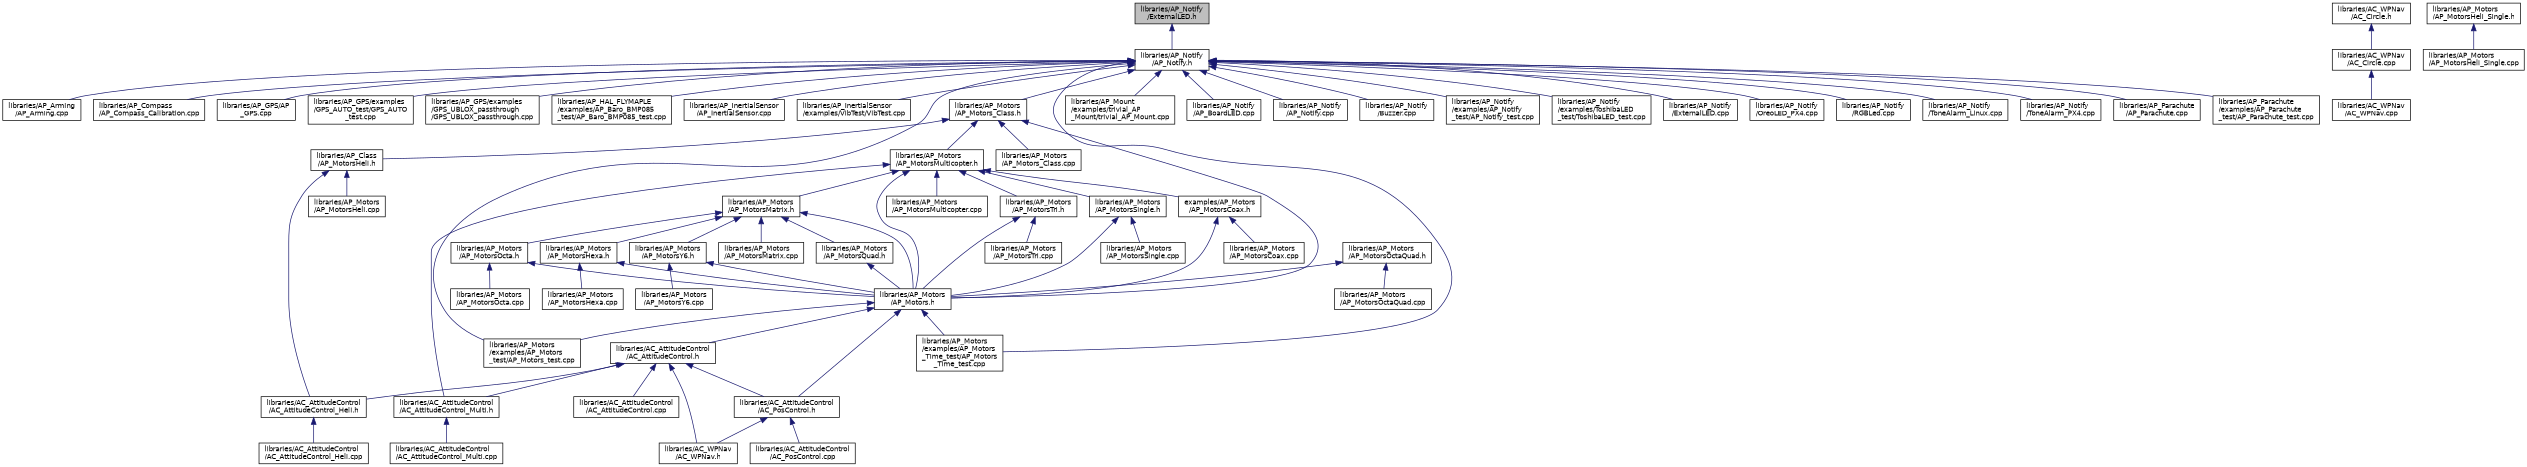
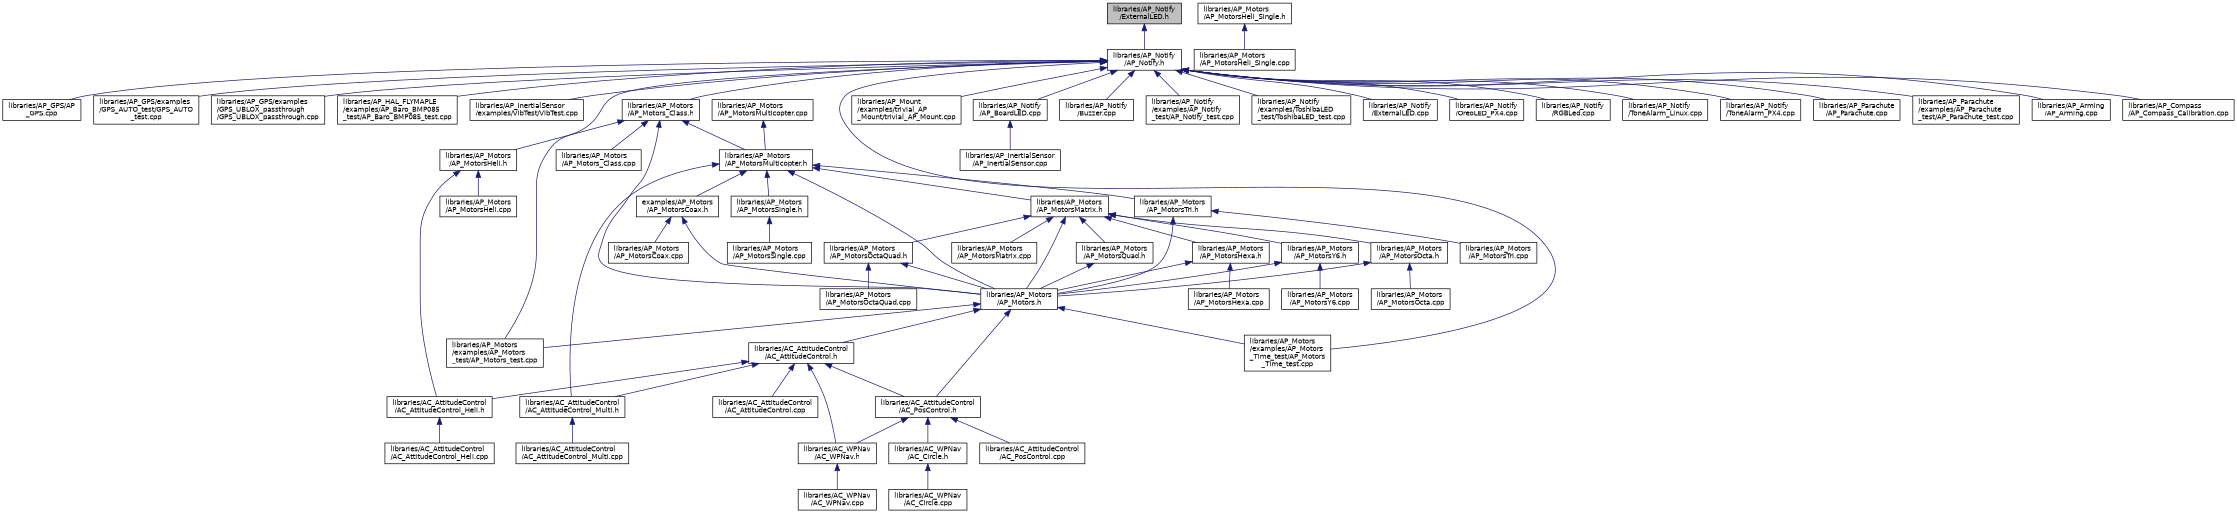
edge "libraries/AP_InertialSensor /AP_InertialSensor.cpp" -> "libraries/AP_Notify /AP_Notify.h": now "libraries/AP_InertialSensor /AP_InertialSensor.cpp" -> "libraries/AP_Notify /AP_BoardLED.cpp"
edge "libraries/AC_WPNav /AC_WPNav.cpp" -> "libraries/AC_WPNav /AC_Circle.cpp": now "libraries/AC_WPNav /AC_WPNav.cpp" -> "libraries/AC_WPNav /AC_WPNav.h"
node "libraries/AP_Notify /AP_Notify.cpp": removed
node "libraries/AP_Class /AP_MotorsHeli.h": label "libraries/AP_Class /AP_MotorsHeli.h" -> "libraries/AP_Motors /AP_MotorsHeli.h"
edge "libraries/AP_Motors /AP_MotorsMulticopter.cpp" -> "libraries/AP_Motors /AP_MotorsMulticopter.h": reversed
edge "libraries/AP_Motors /AP_MotorsOctaQuad.h" -> "libraries/AP_Motors /AP_MotorsMatrix.h": added
edge "libraries/AP_Motors /AP_Motors.h" -> "libraries/AP_Motors /AP_MotorsSingle.h": removed
edge "libraries/AC_WPNav /AC_Circle.h" -> "libraries/AC_AttitudeControl /AC_PosControl.h": added
